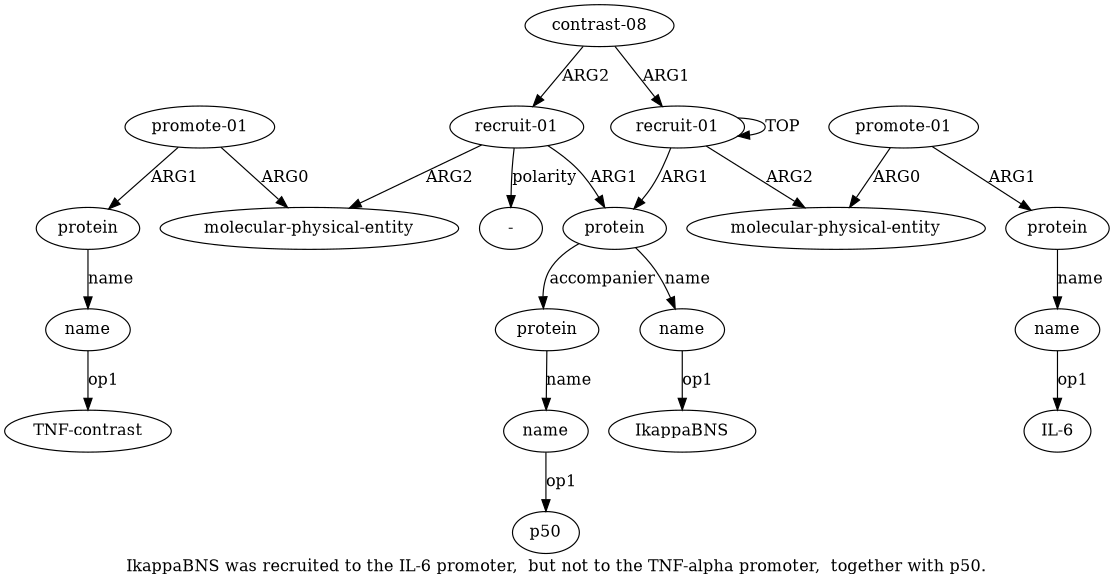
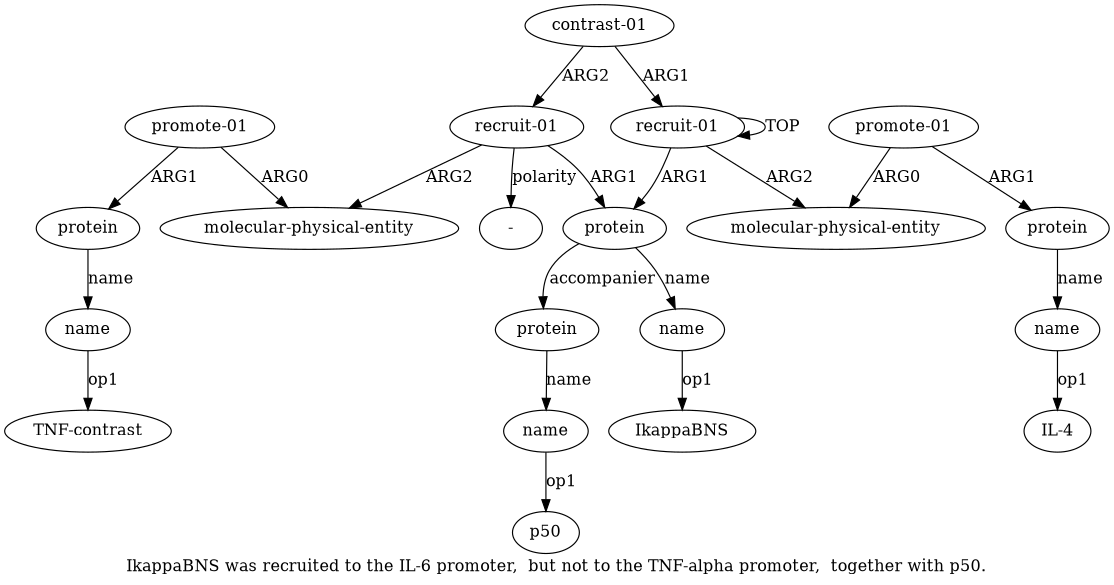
node "contrast-08": label "contrast-08" -> "contrast-01"
node "IL-6": label "IL-6" -> "IL-4"
